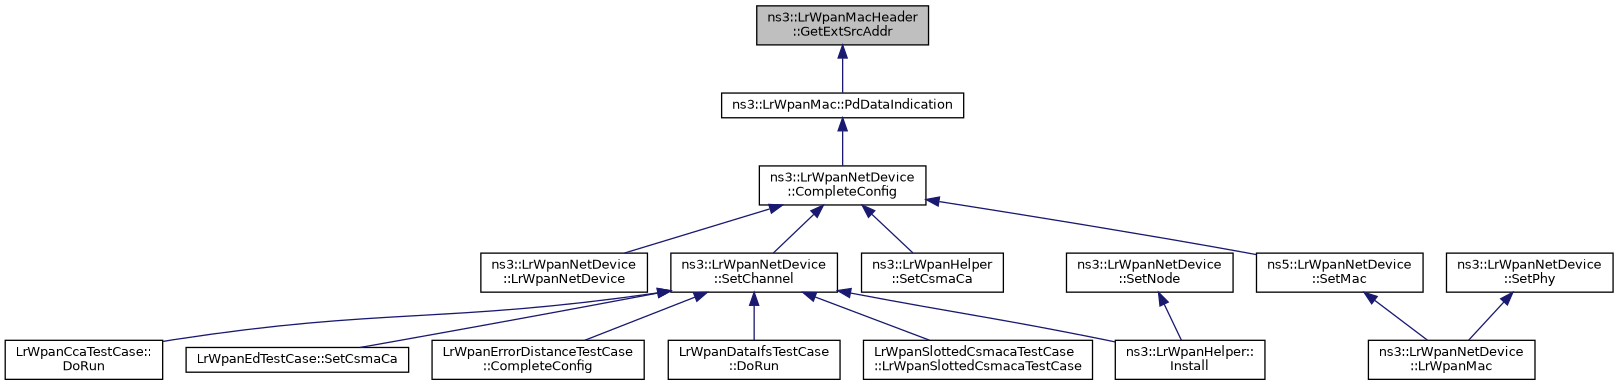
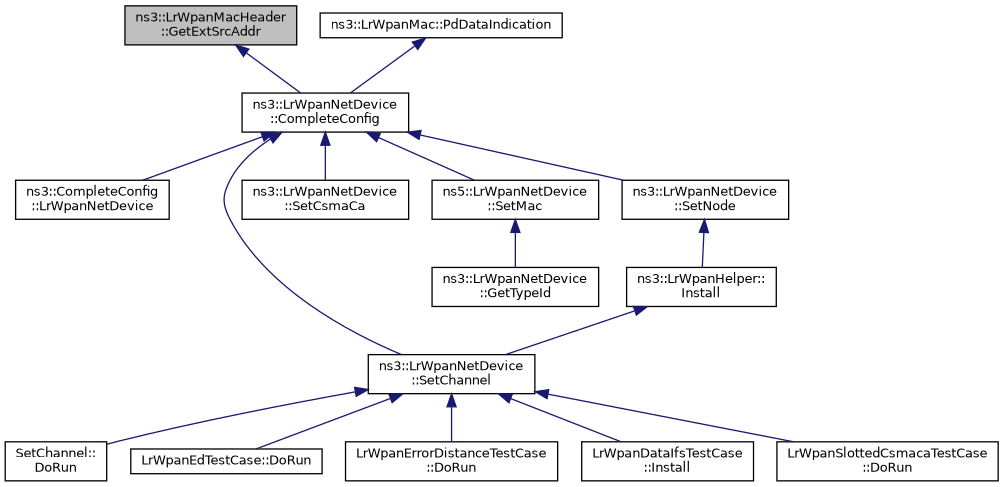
edge "ns3::LrWpanMac::PdDataIndication" -> "ns3::LrWpanMacHeader ::GetExtSrcAddr": now "ns3::LrWpanNetDevice ::CompleteConfig" -> "ns3::LrWpanMacHeader ::GetExtSrcAddr"
edge "ns3::LrWpanNetDevice ::SetNode" -> "ns3::LrWpanNetDevice ::CompleteConfig": added
node "ns3::LrWpanNetDevice ::LrWpanNetDevice": label "ns3::LrWpanNetDevice ::LrWpanNetDevice" -> "ns3::CompleteConfig ::LrWpanNetDevice"
node "ns3::LrWpanHelper ::SetCsmaCa": label "ns3::LrWpanHelper ::SetCsmaCa" -> "ns3::LrWpanNetDevice ::SetCsmaCa"
node "ns3::LrWpanNetDevice ::SetPhy": removed
edge "ns3::LrWpanHelper:: Install" -> "ns3::LrWpanNetDevice ::SetChannel": reversed
node "LrWpanCcaTestCase:: DoRun": label "LrWpanCcaTestCase:: DoRun" -> "SetChannel:: DoRun"
node "LrWpanEdTestCase::SetCsmaCa": label "LrWpanEdTestCase::SetCsmaCa" -> "LrWpanEdTestCase::DoRun"
node "LrWpanErrorDistanceTestCase ::CompleteConfig": label "LrWpanErrorDistanceTestCase ::CompleteConfig" -> "LrWpanErrorDistanceTestCase ::DoRun"
node "LrWpanDataIfsTestCase ::DoRun": label "LrWpanDataIfsTestCase ::DoRun" -> "LrWpanDataIfsTestCase ::Install"
node "LrWpanSlottedCsmacaTestCase ::LrWpanSlottedCsmacaTestCase": label "LrWpanSlottedCsmacaTestCase ::LrWpanSlottedCsmacaTestCase" -> "LrWpanSlottedCsmacaTestCase ::DoRun"
node "ns3::LrWpanNetDevice ::LrWpanMac": label "ns3::LrWpanNetDevice ::LrWpanMac" -> "ns3::LrWpanNetDevice ::GetTypeId"
